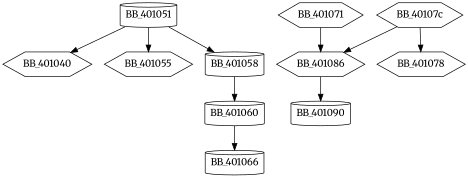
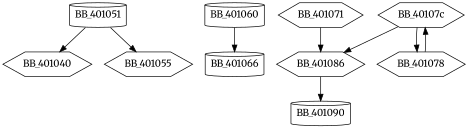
edge "BB_401078" -> "BB_40107c": added
node "BB_401058": removed
